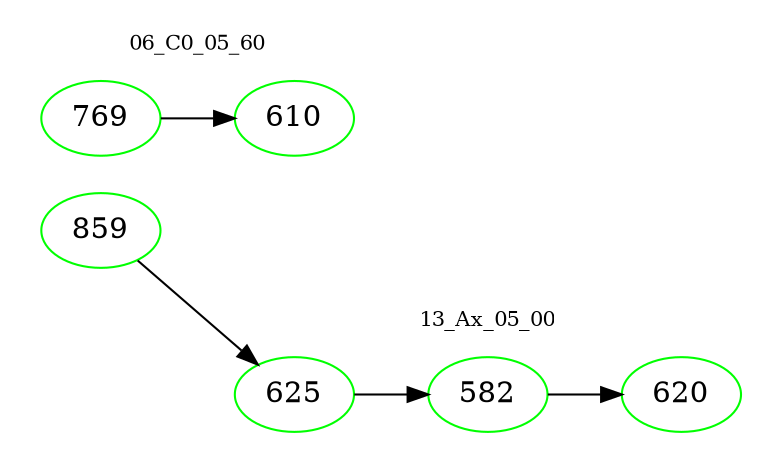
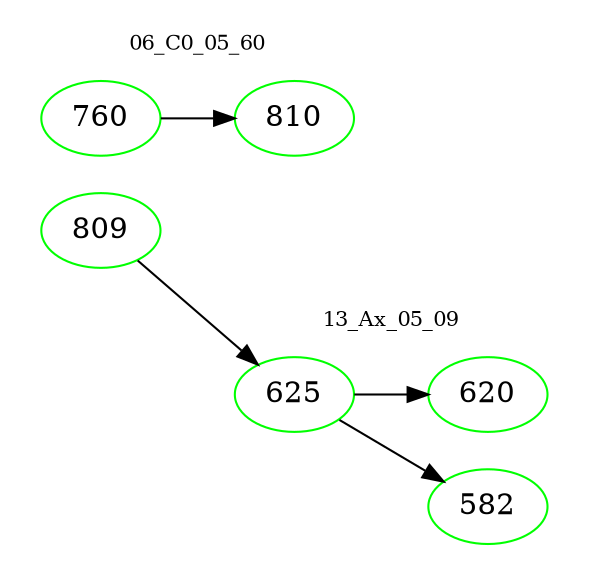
node "769": label "769" -> "760"
node "610": label "610" -> "810"
node "859": label "859" -> "809"
cluster "13_Ax_05_00": label "13_Ax_05_00" -> "13_Ax_05_09"
edge "582" -> "620": now "625" -> "620"
